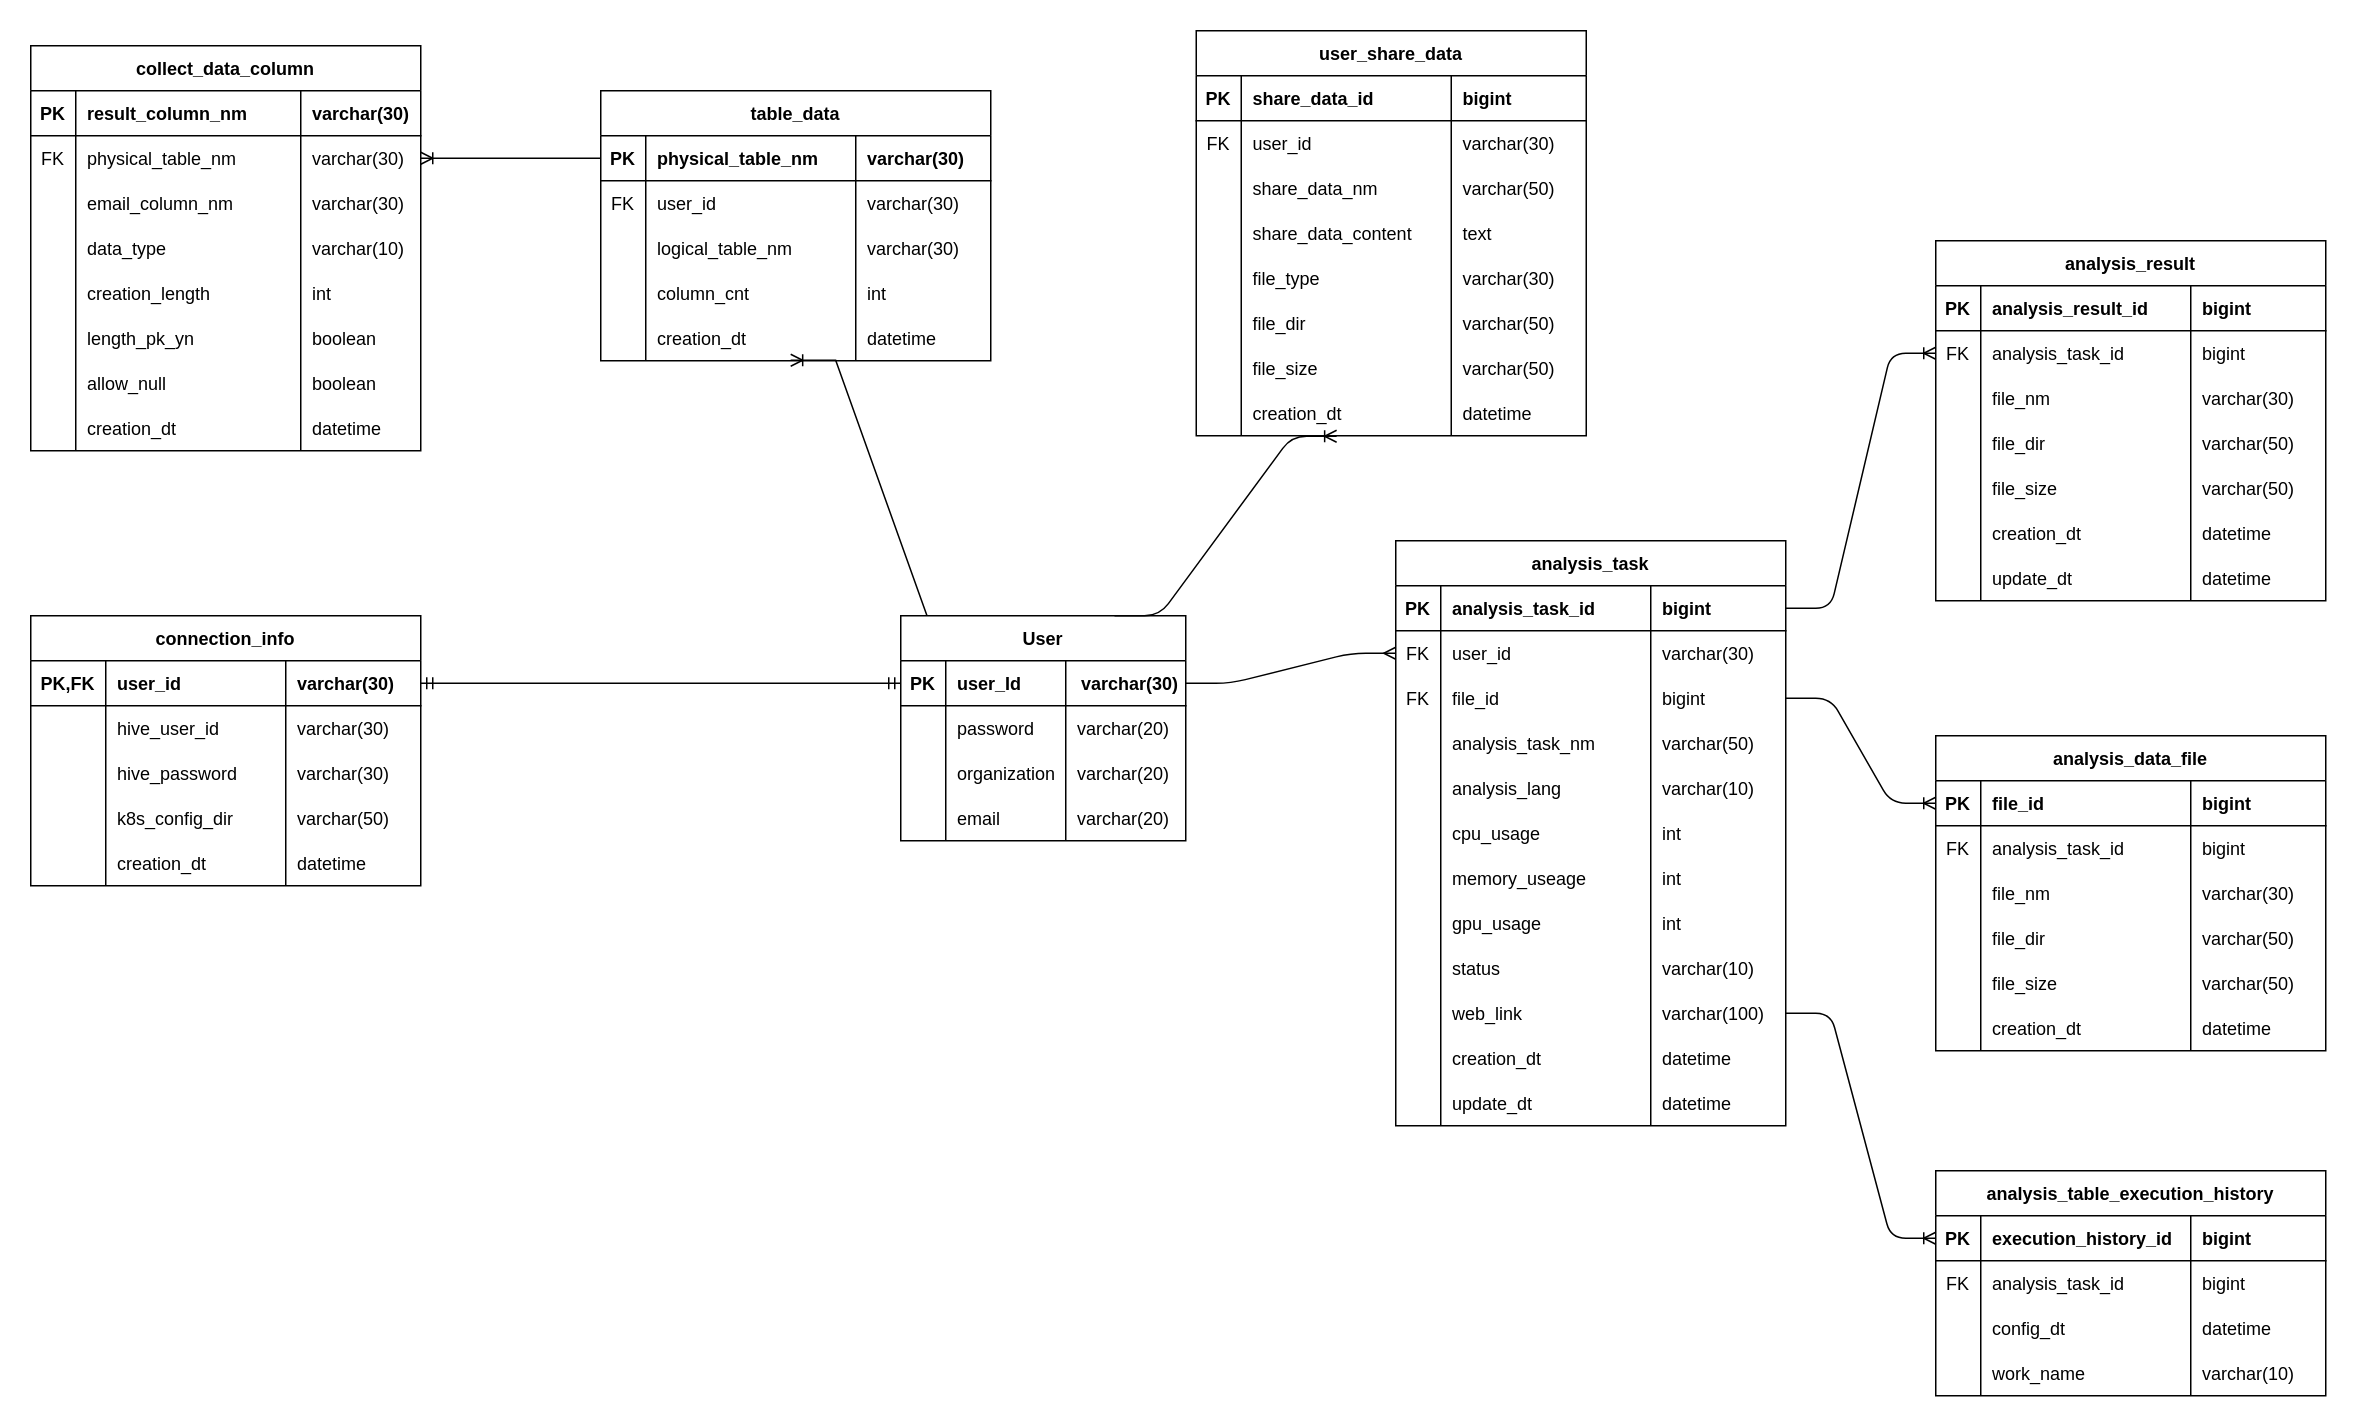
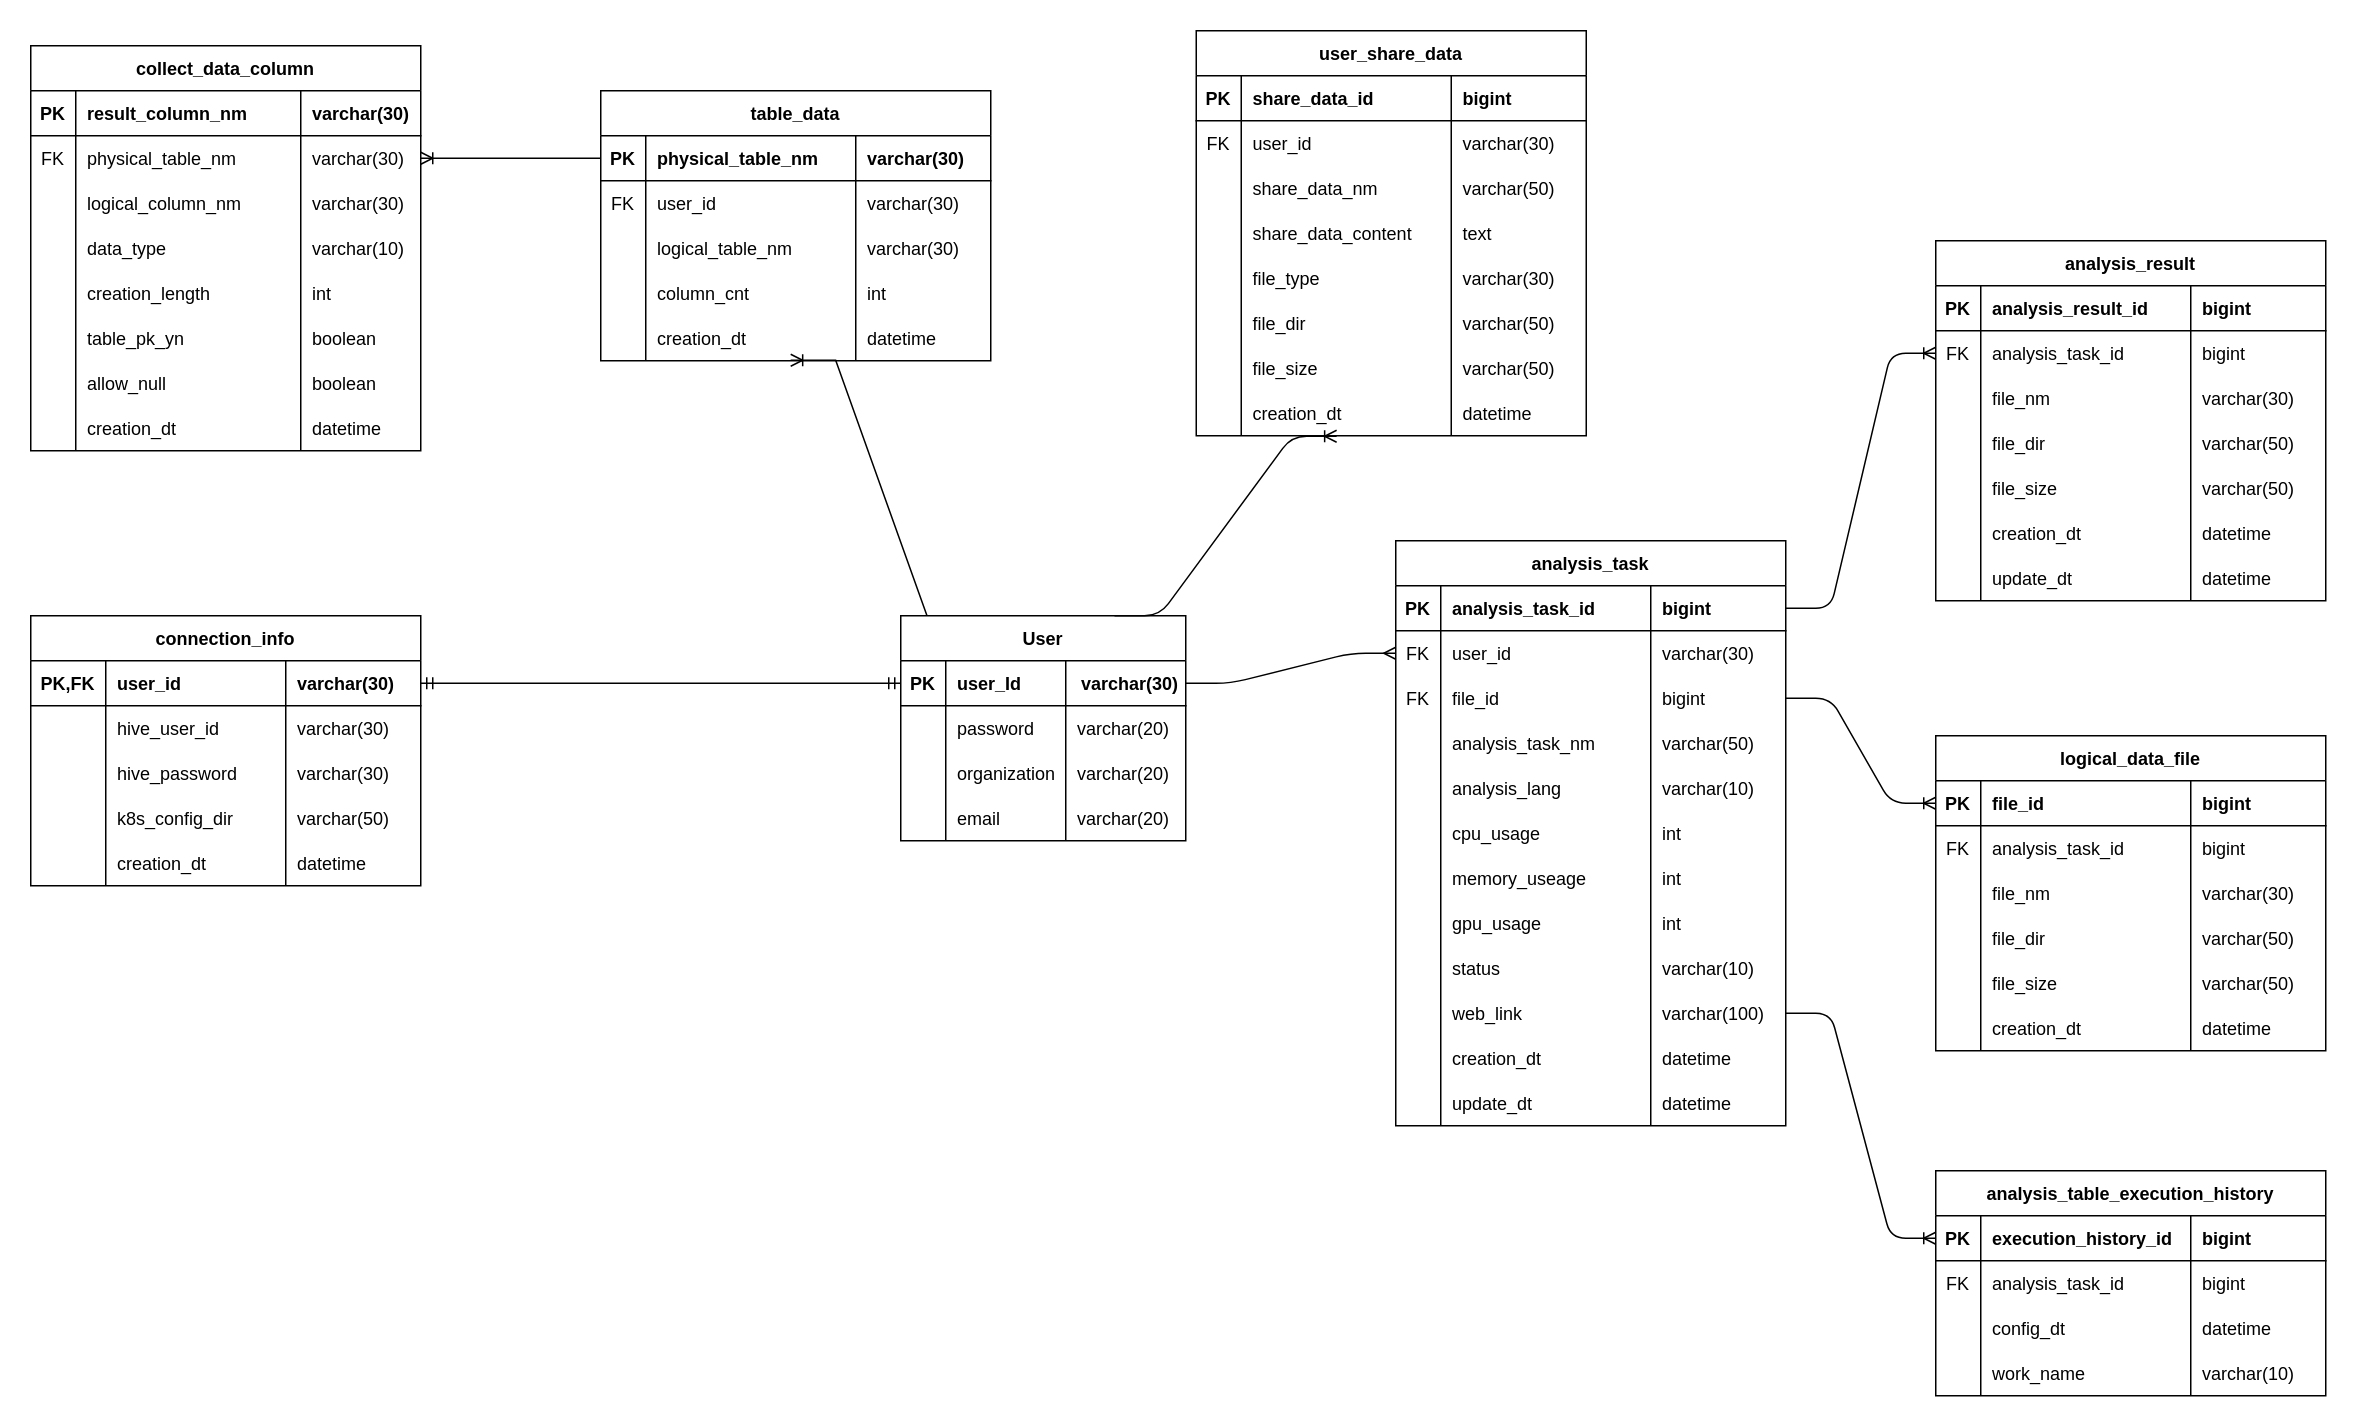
node "email_column_nm": label "email_column_nm" -> "logical_column_nm"
node "length_pk_yn": label "length_pk_yn" -> "table_pk_yn"
node "analysis_data_file": label "analysis_data_file" -> "logical_data_file"
